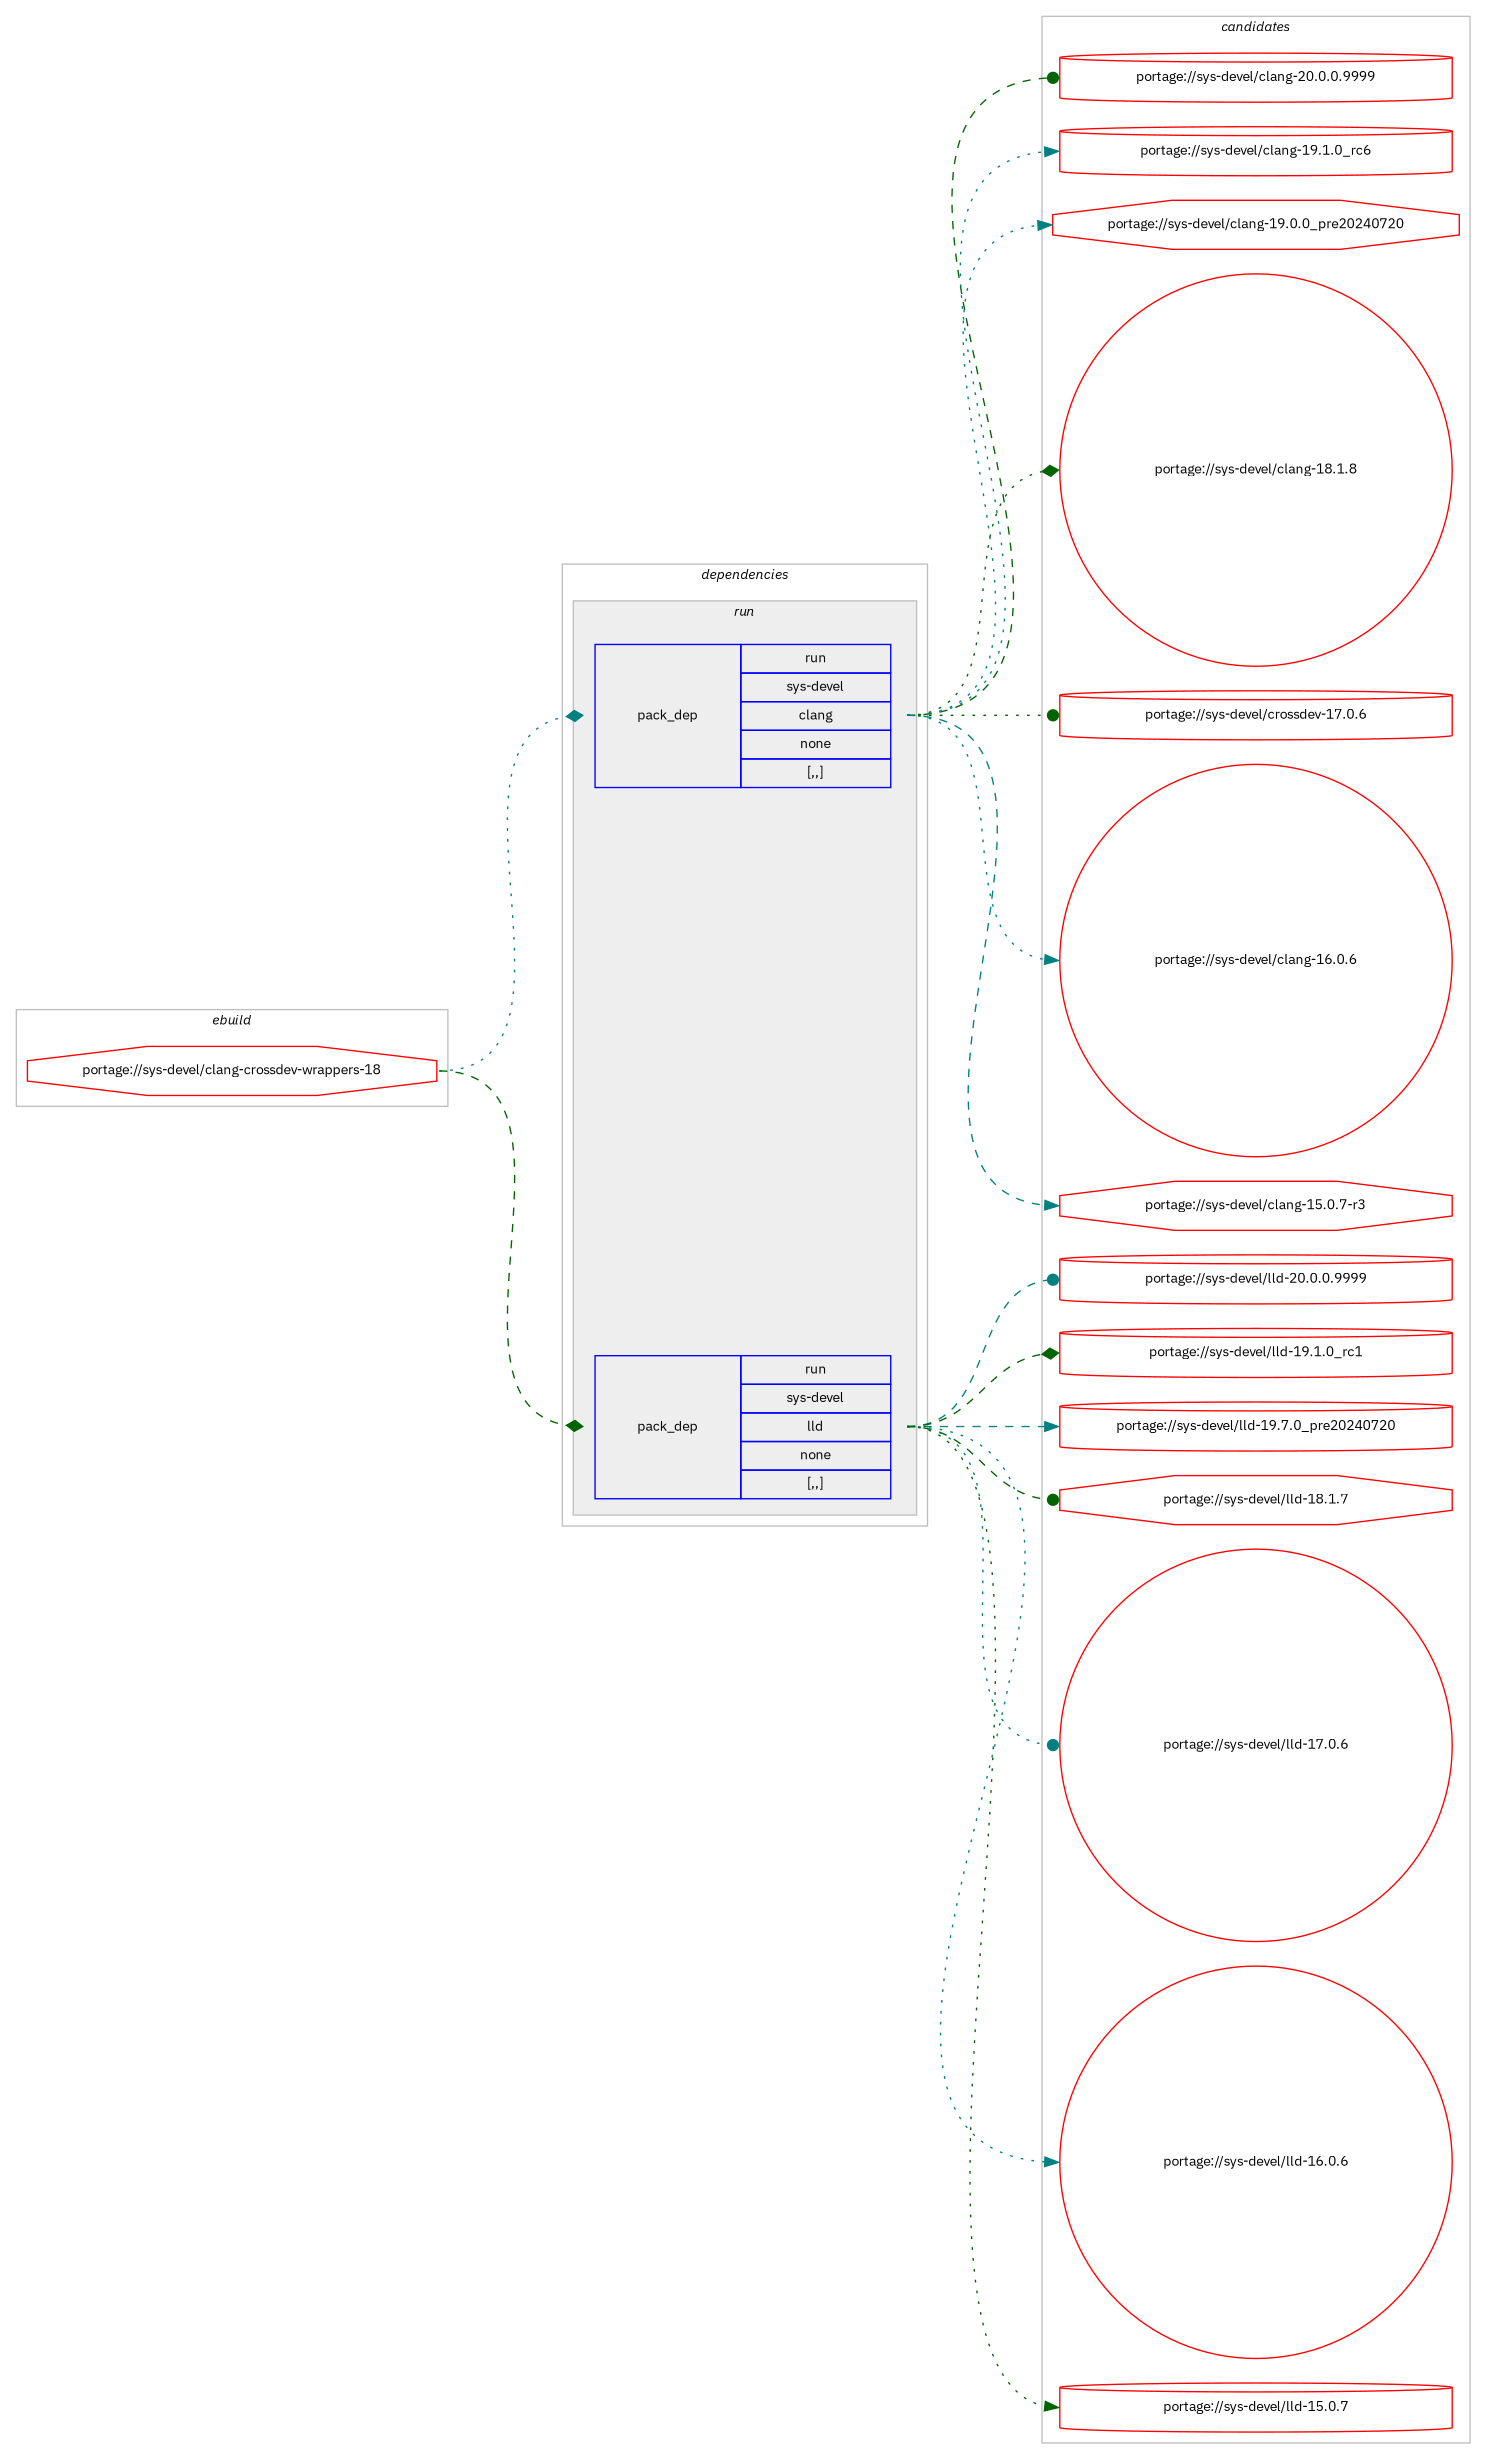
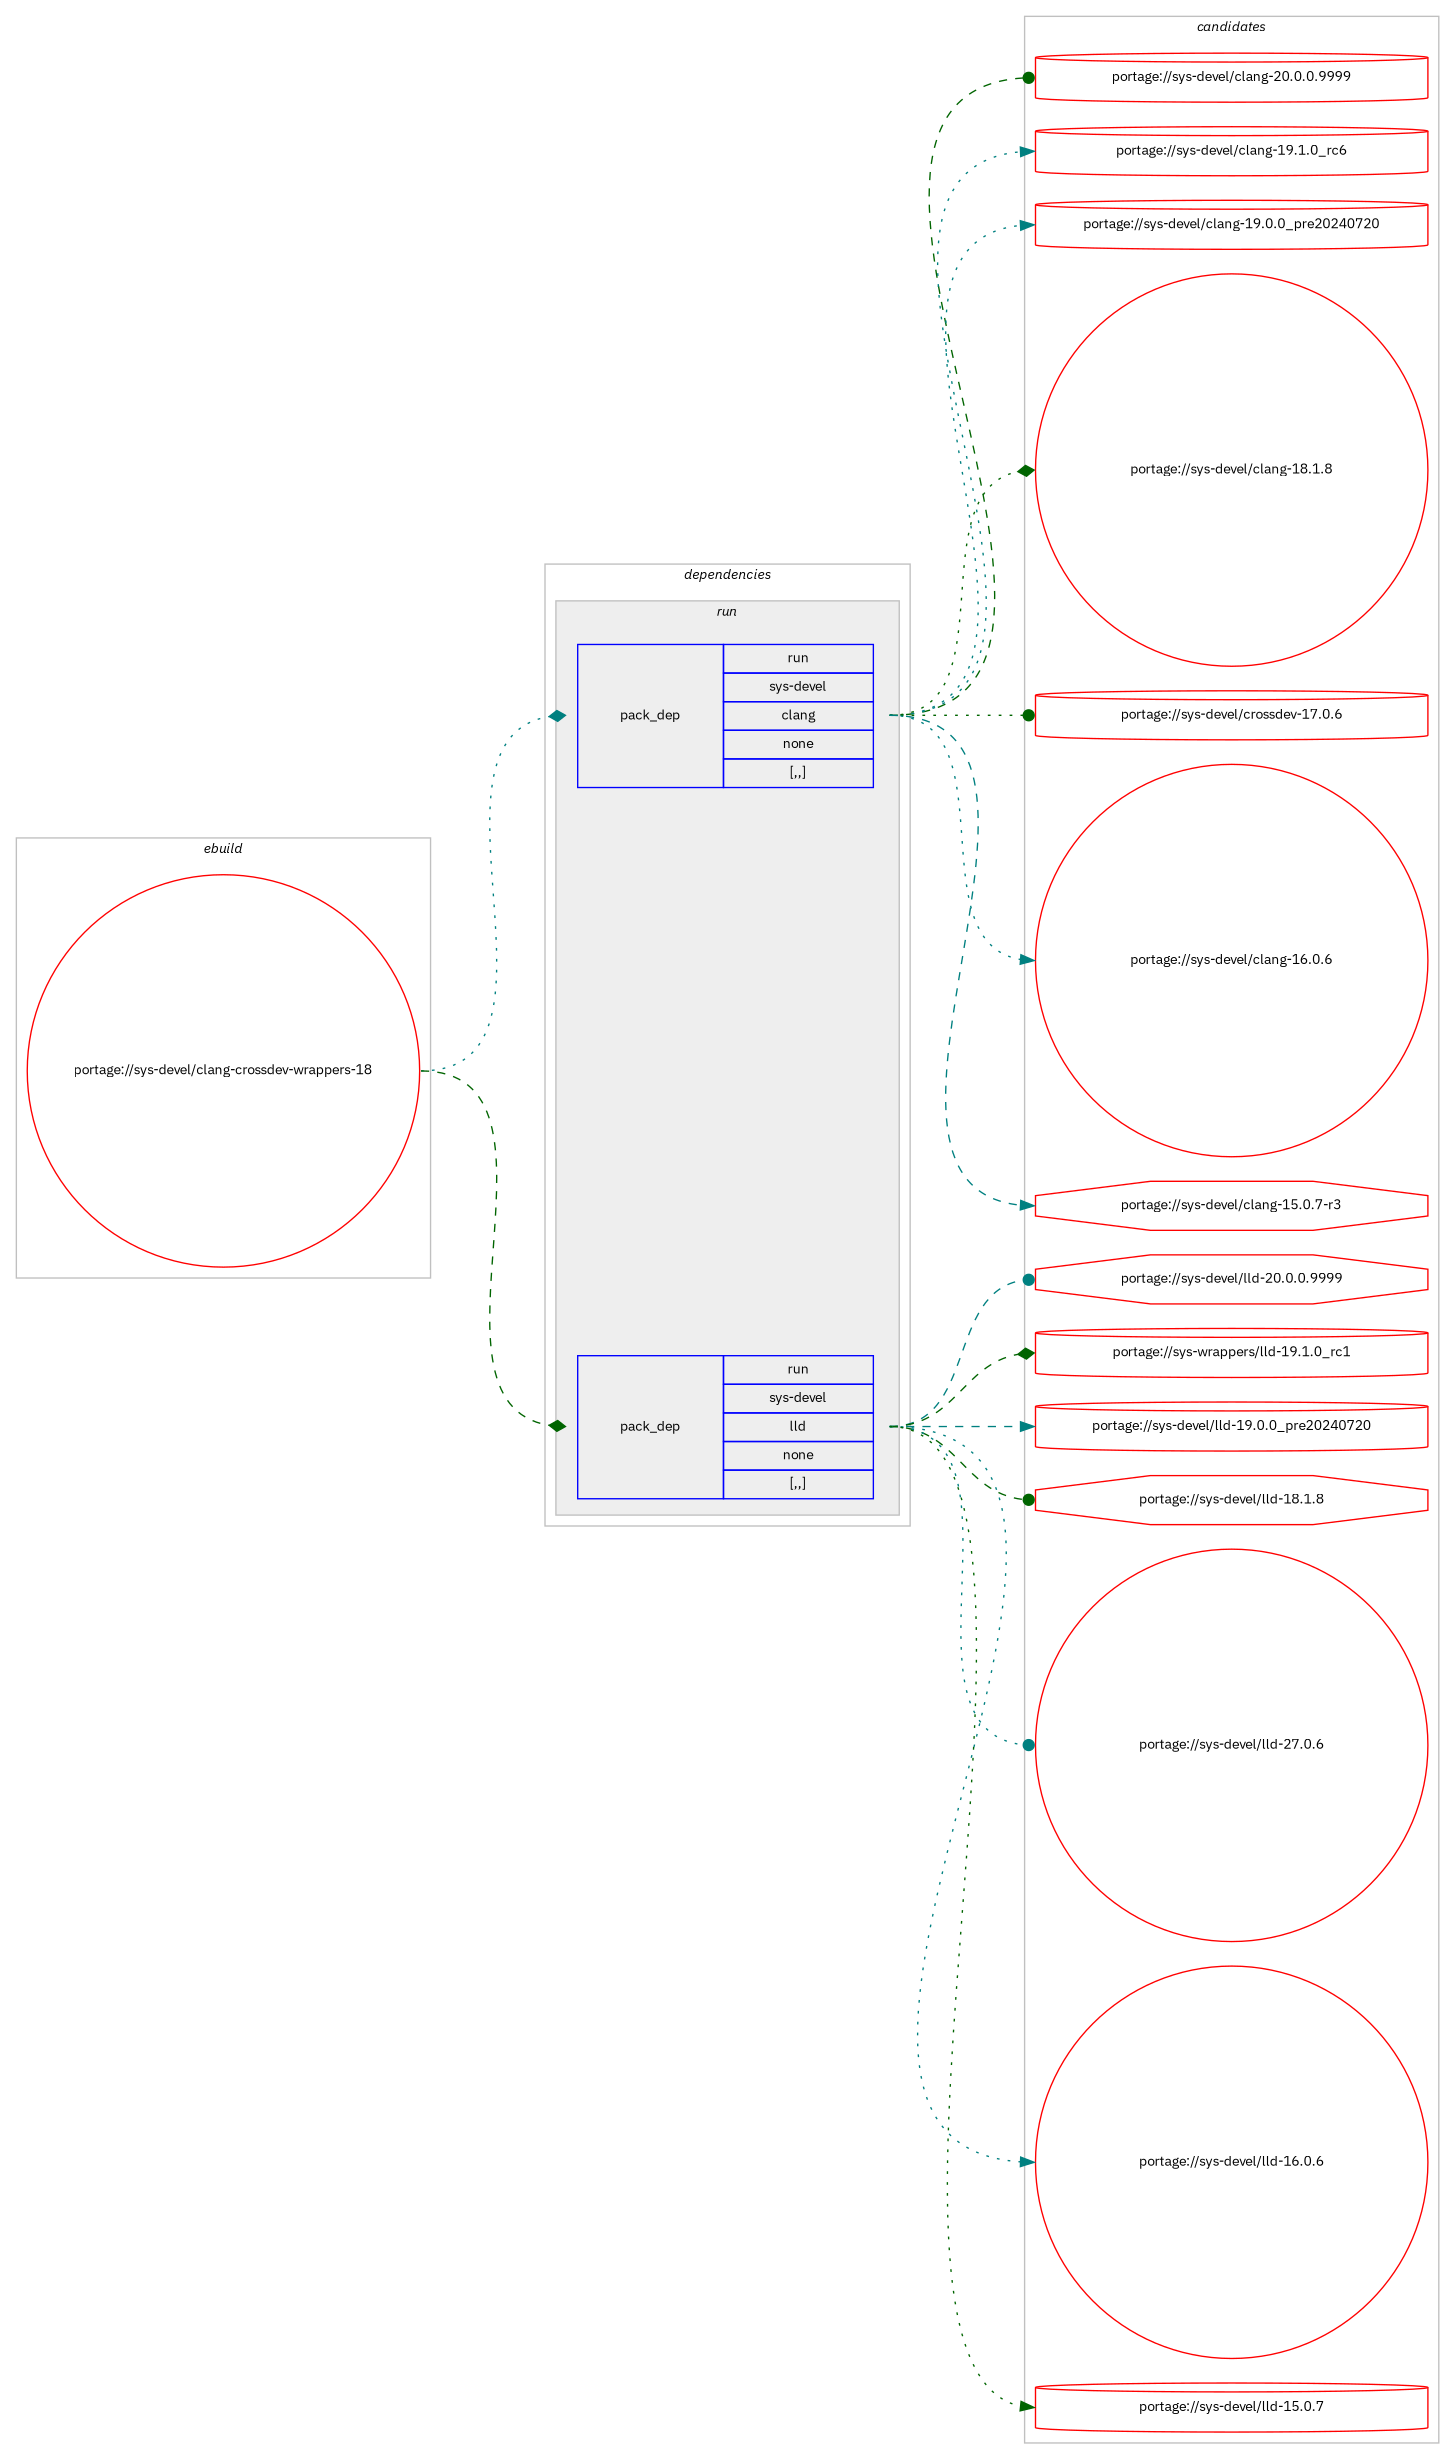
node "portage://sys-devel/clang-19.0.0_pre20240720": shape octagon -> cylinder
node "portage://sys-devel/clang-crossdev-wrappers-18": shape octagon -> circle
node "portage://sys-devel/lld-20.0.0.9999": shape cylinder -> octagon
node "portage://sys-devel/lld-19.1.0_rc1": label "portage://sys-devel/lld-19.1.0_rc1" -> "portage://sys-wrappers/lld-19.1.0_rc1"
node "portage://sys-devel/lld-19.7.0_pre20240720": label "portage://sys-devel/lld-19.7.0_pre20240720" -> "portage://sys-devel/lld-19.0.0_pre20240720"
node "portage://sys-devel/lld-18.1.7": label "portage://sys-devel/lld-18.1.7" -> "portage://sys-devel/lld-18.1.8"
node "portage://sys-devel/lld-17.0.6": label "portage://sys-devel/lld-17.0.6" -> "portage://sys-devel/lld-27.0.6"
